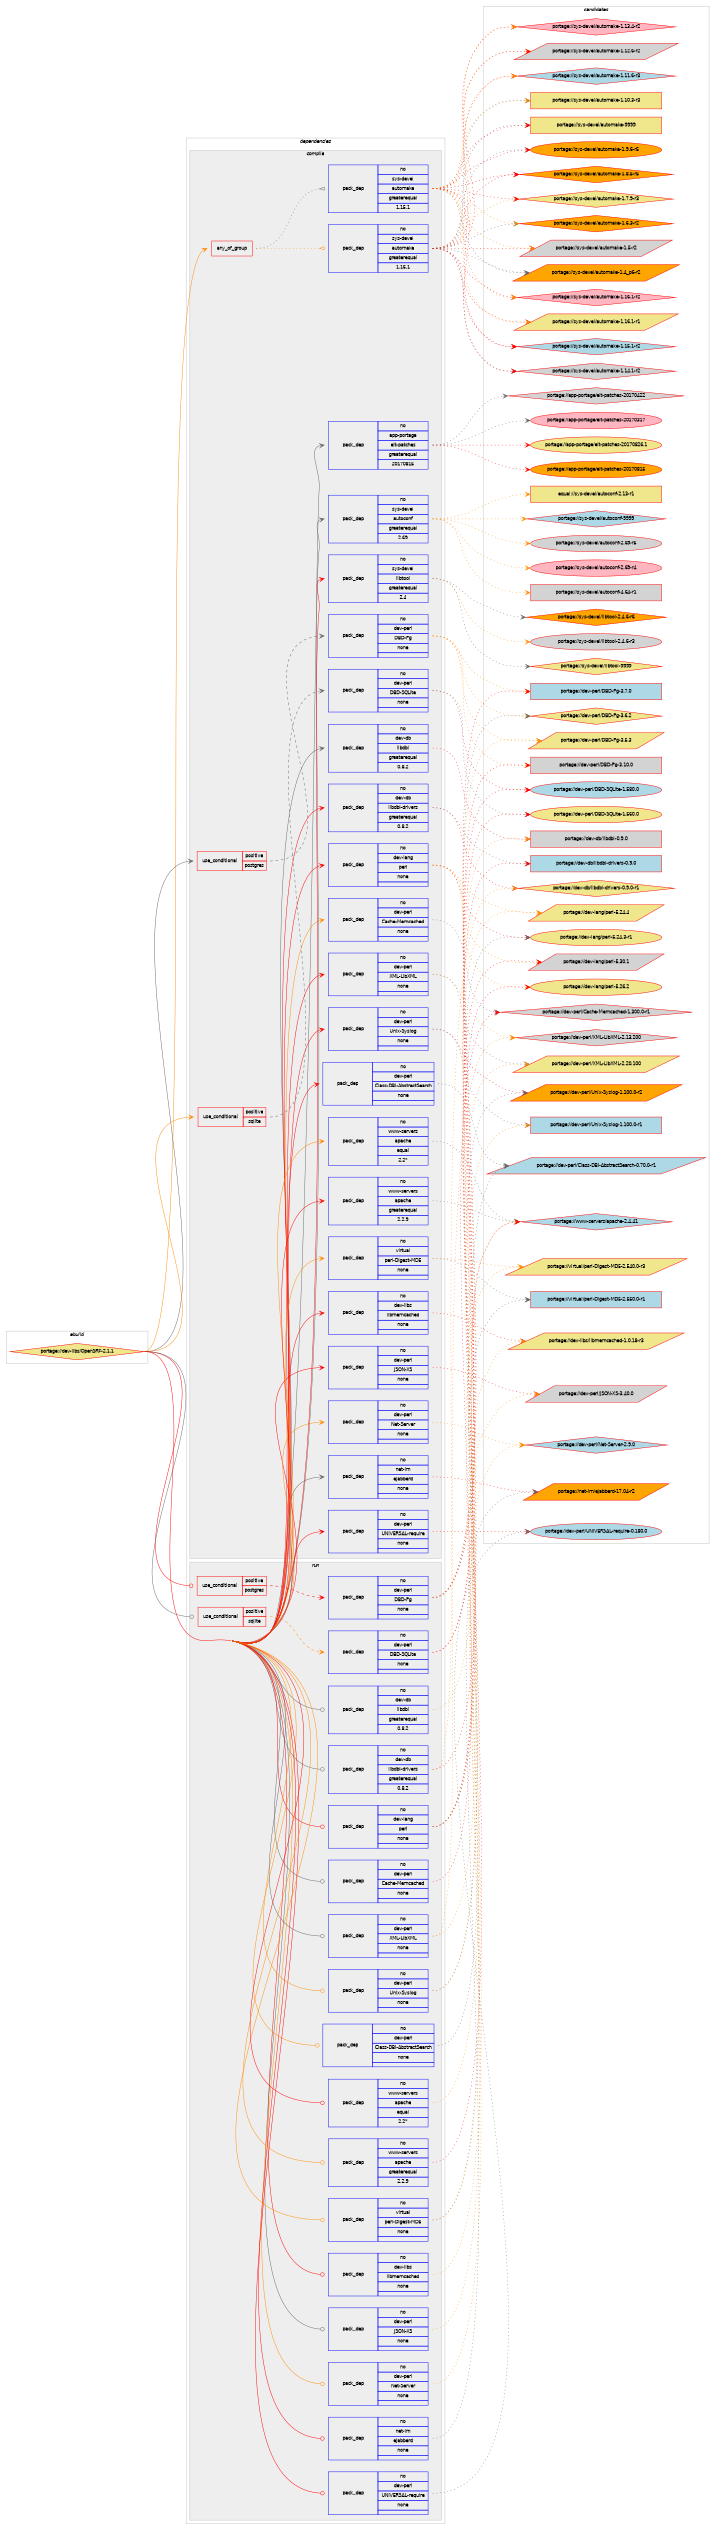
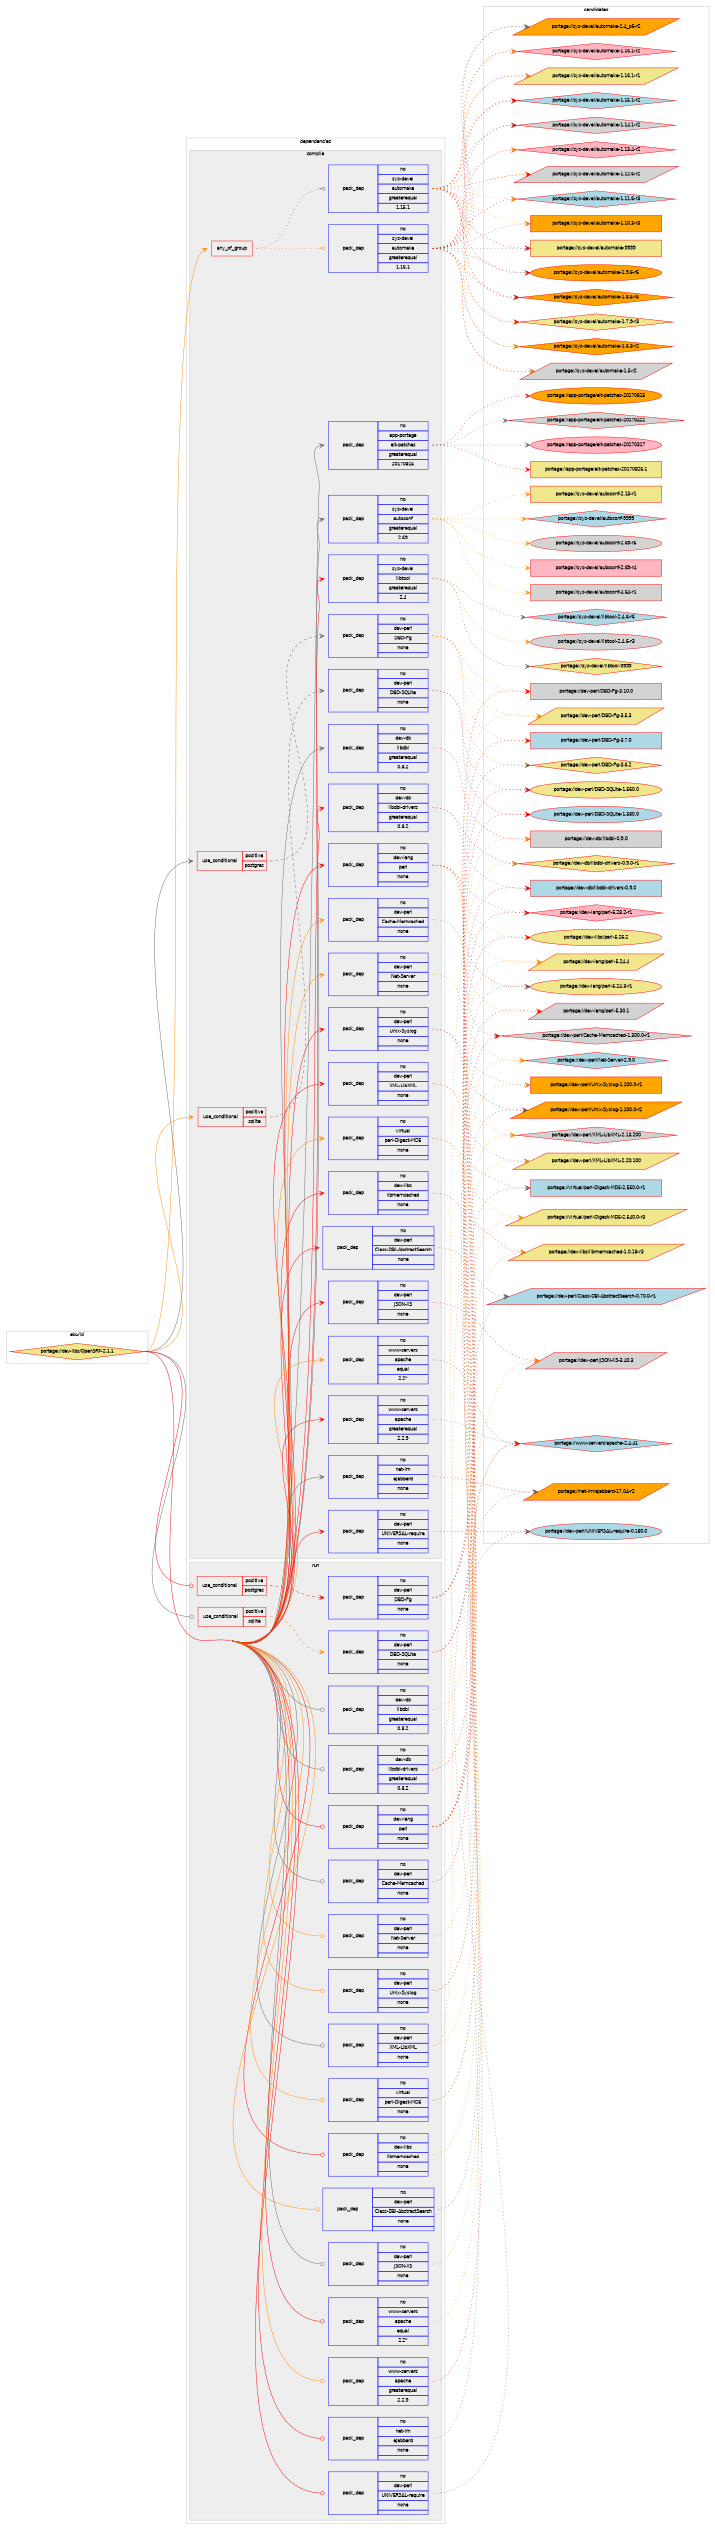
node "portage://sys-devel/automake-1.10.3-r3": fillcolor khaki -> orange
node "portage://app-portage/elt-patches-20170826.1": shape ellipse -> box
node "equal://sys-devel/autoconf-2.13-r1": label "equal://sys-devel/autoconf-2.13-r1" -> "portage://sys-devel/autoconf-2.13-r1"
node "portage://sys-devel/autoconf-2.69-r4": shape ellipse -> box
node "portage://sys-devel/libtool-2.4.6-r6": fillcolor orange -> lightblue
node "portage://dev-lang/perl-5.28.2-r1": added
node "portage://dev-lang/perl-5.26.2": label "portage://dev-lang/perl-5.26.2" -> "portage://dev-libs/perl-5.26.2"
node "portage://dev-perl/Unix-Syslog-1.100.0-r1": fillcolor lightblue -> orange
node "portage://dev-perl/JSON-XS-3.40.0": label "portage://dev-perl/JSON-XS-3.40.0" -> "portage://dev-perl/JSON-XS-3.40.3"
